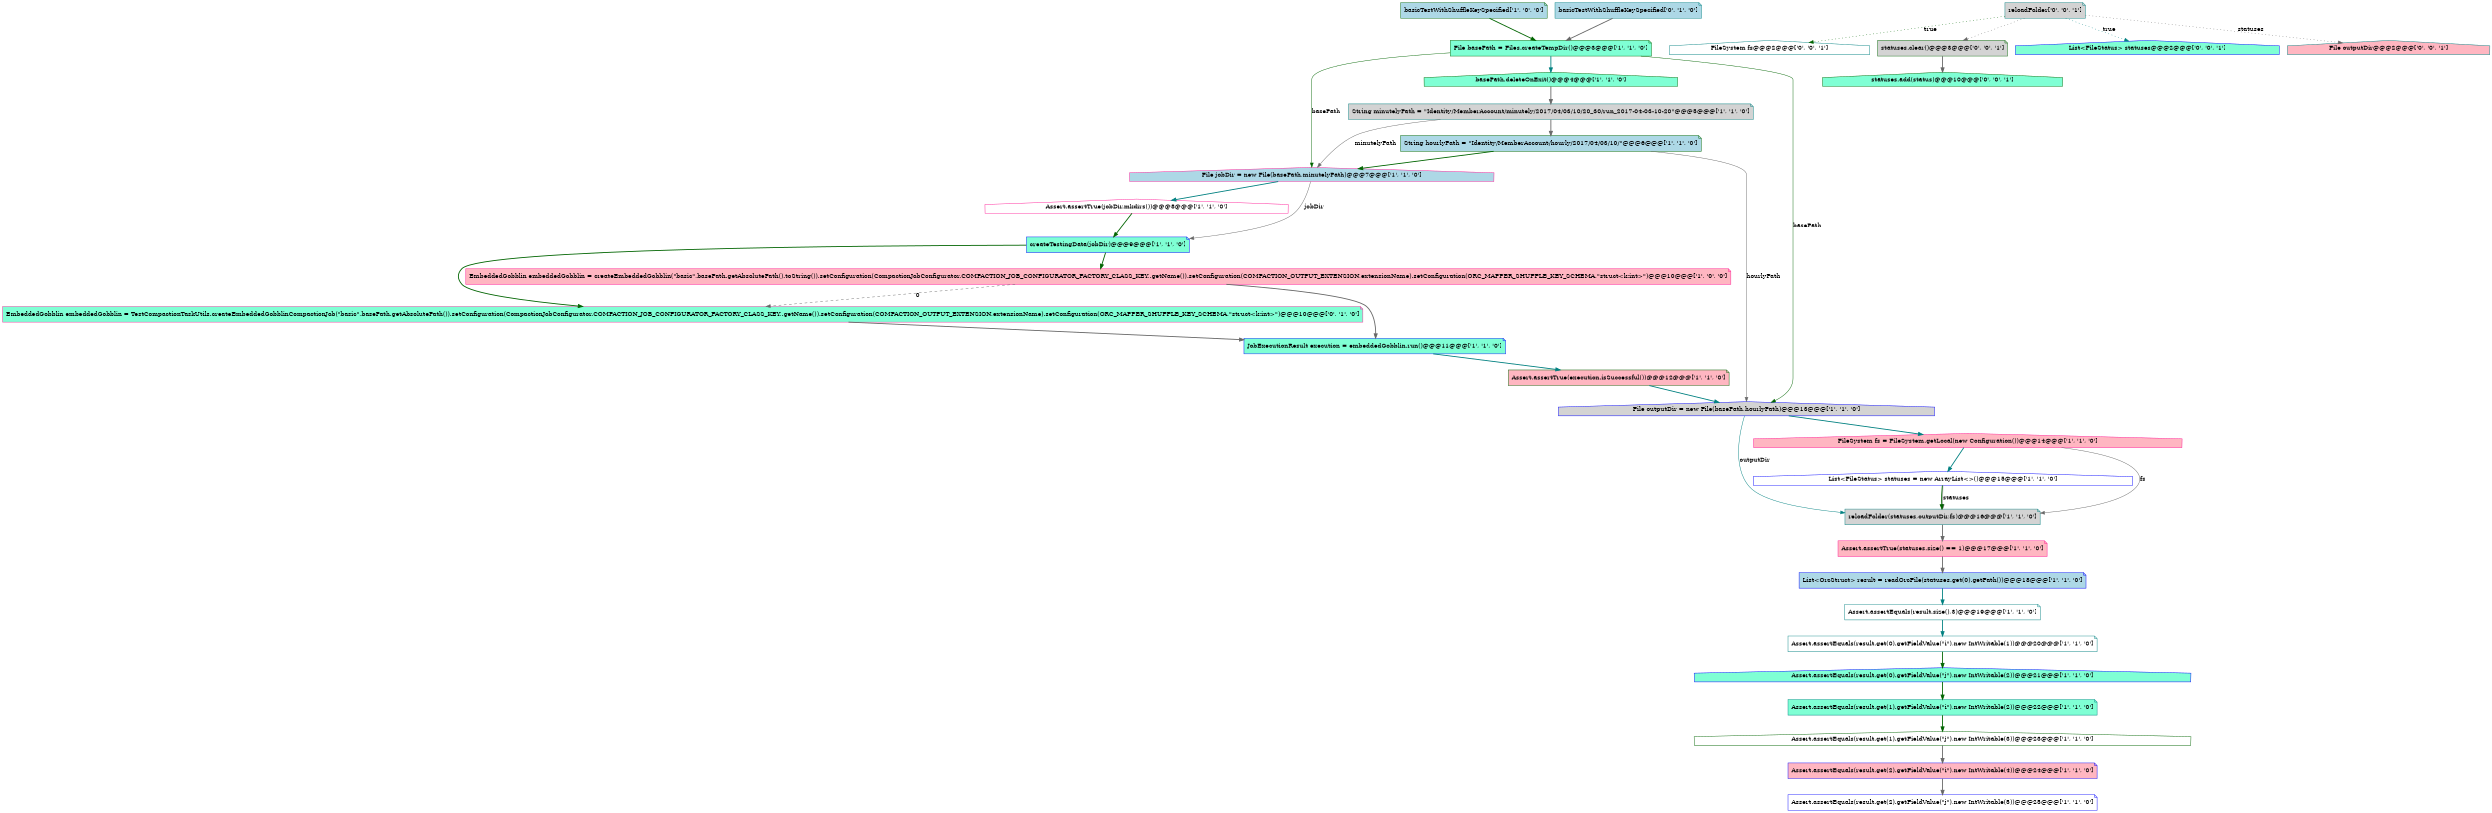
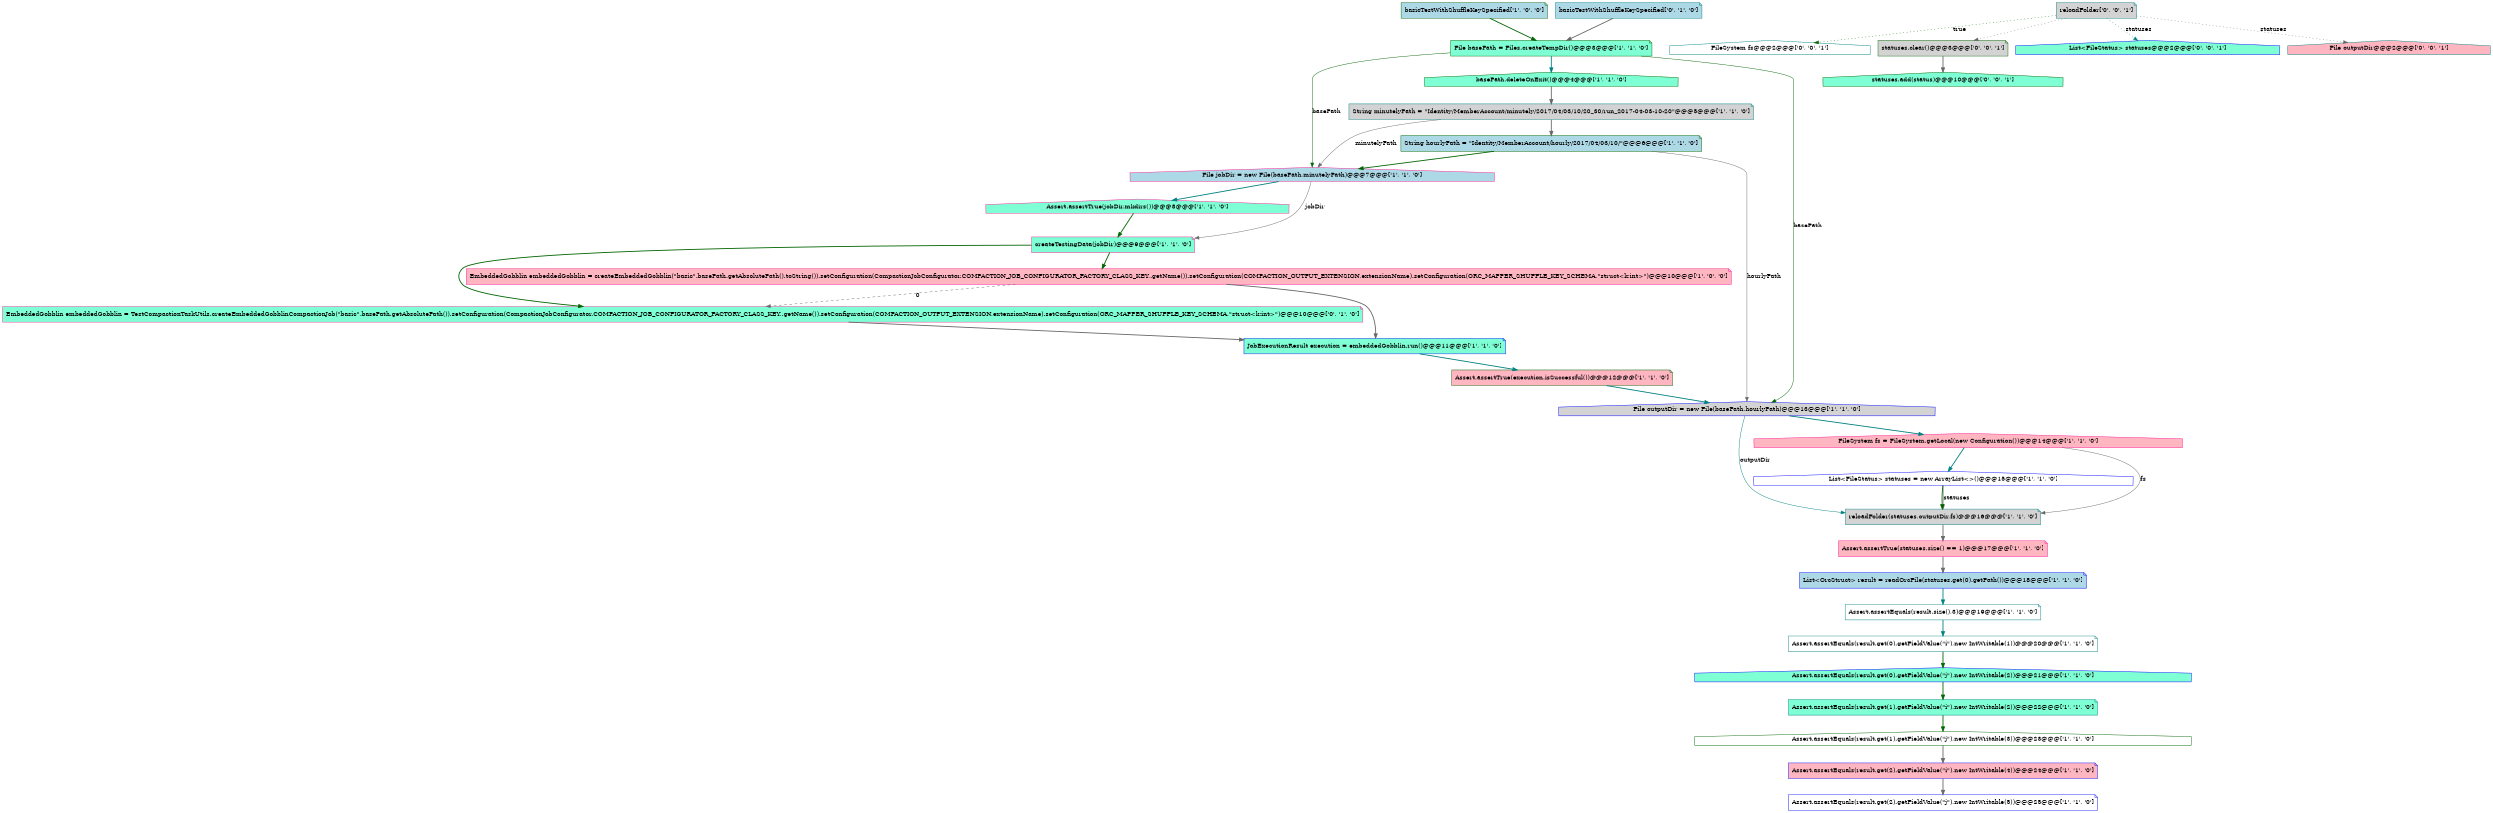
edge "reloadFolder['0', '0', '1']" -> "List<FileStatus> statuses@@@2@@@['0', '0', '1']": label "true" -> "statuses"
node "Assert.assertTrue(jobDir.mkdirs())@@@8@@@['1', '1', '0']": fillcolor white -> aquamarine
node "createTestingData(jobDir)@@@9@@@['1', '1', '0']": color blue -> deeppink
